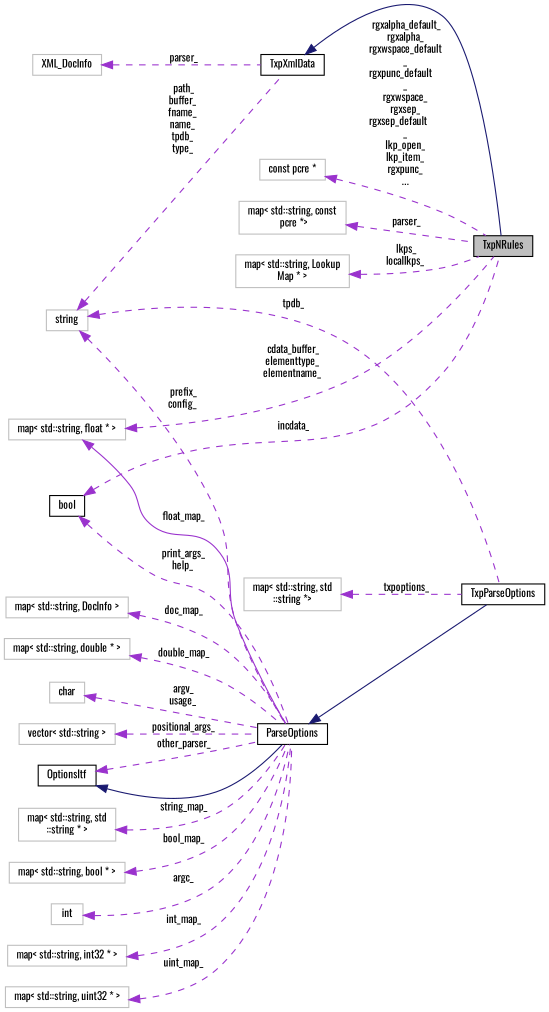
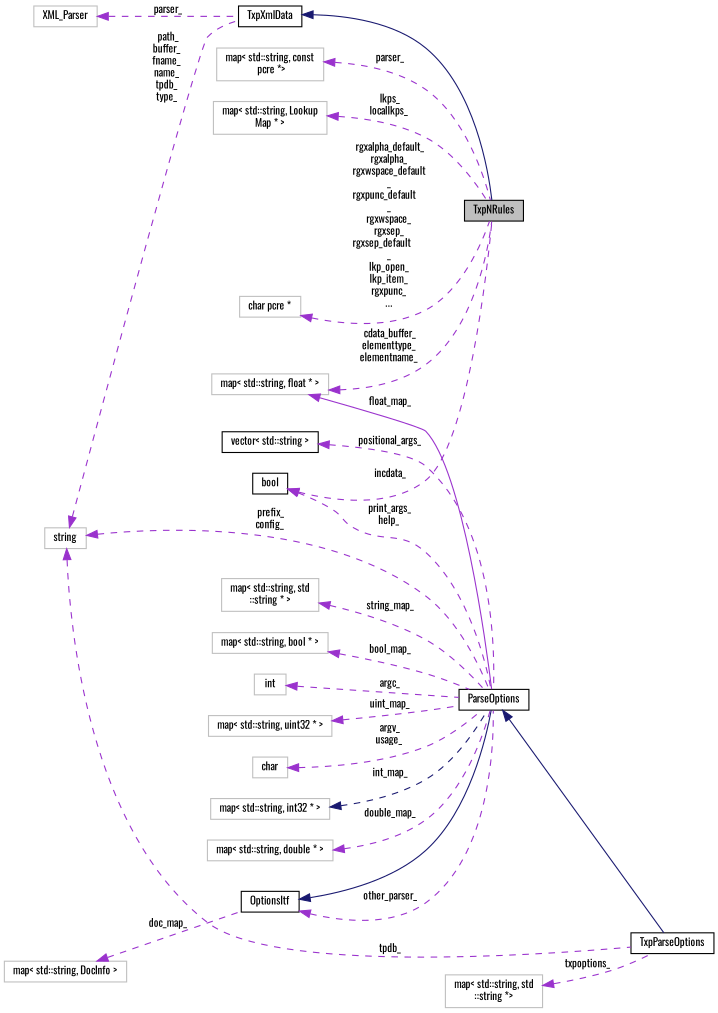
node "XML_DocInfo": label "XML_DocInfo" -> "XML_Parser"
node "const pcre *": label "const pcre *" -> "char pcre *"
edge "ParseOptions" -> "map< std::string, DocInfo >": now "OptionsItf" -> "map< std::string, DocInfo >"
node "vector< std::string >": color grey75 -> black
edge "ParseOptions" -> "map< std::string, int32 * >": color darkorchid3 -> midnightblue
